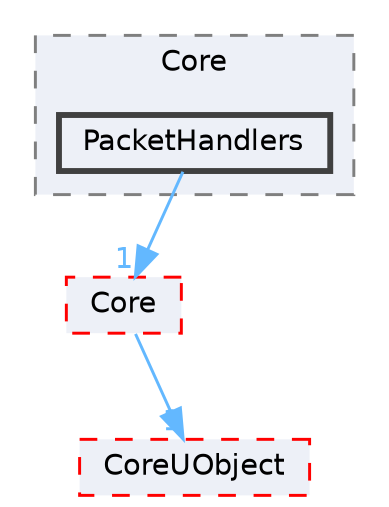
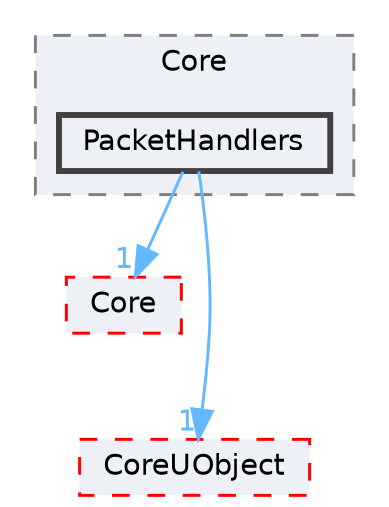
edge "Core" -> "CoreUObject": now "PacketHandlers" -> "CoreUObject"
